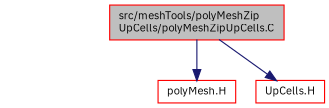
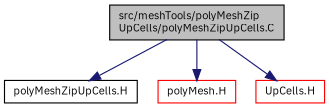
node "src/meshTools/polyMeshZip UpCells/polyMeshZipUpCells.C": color red -> black
node "polyMeshZipUpCells.H": added
